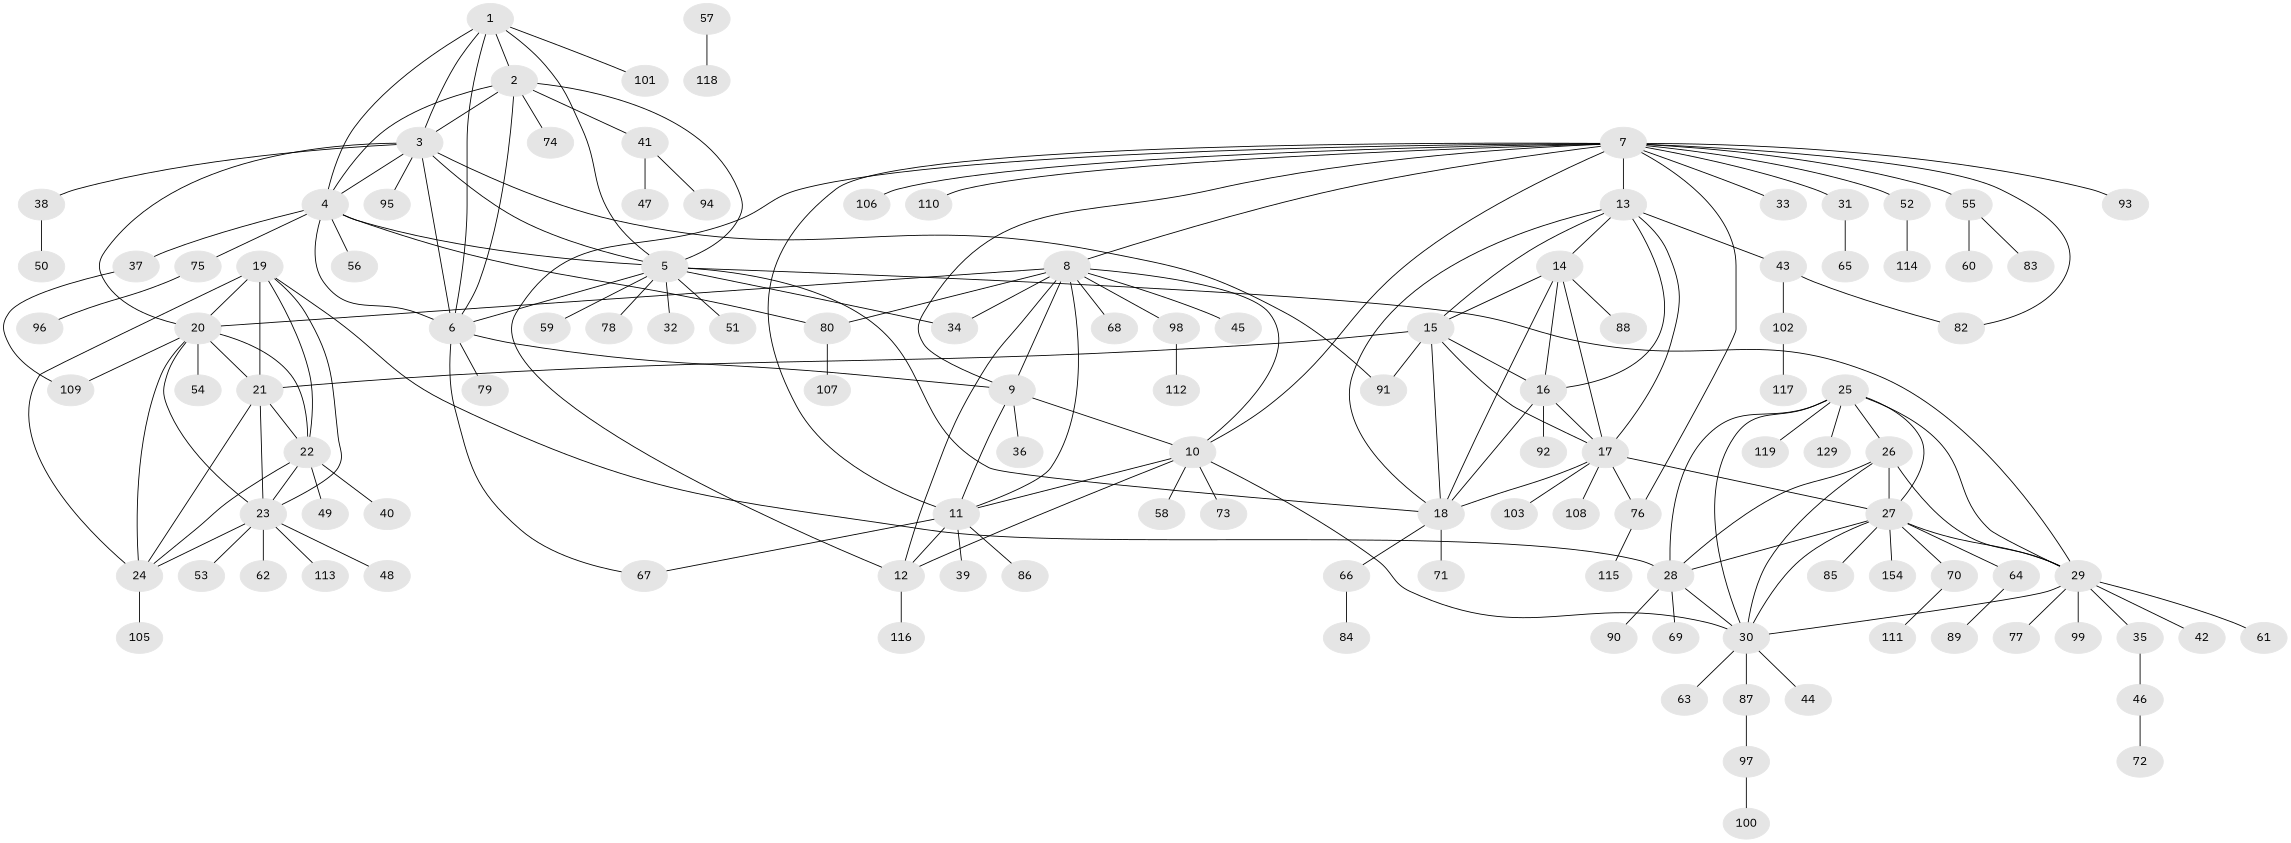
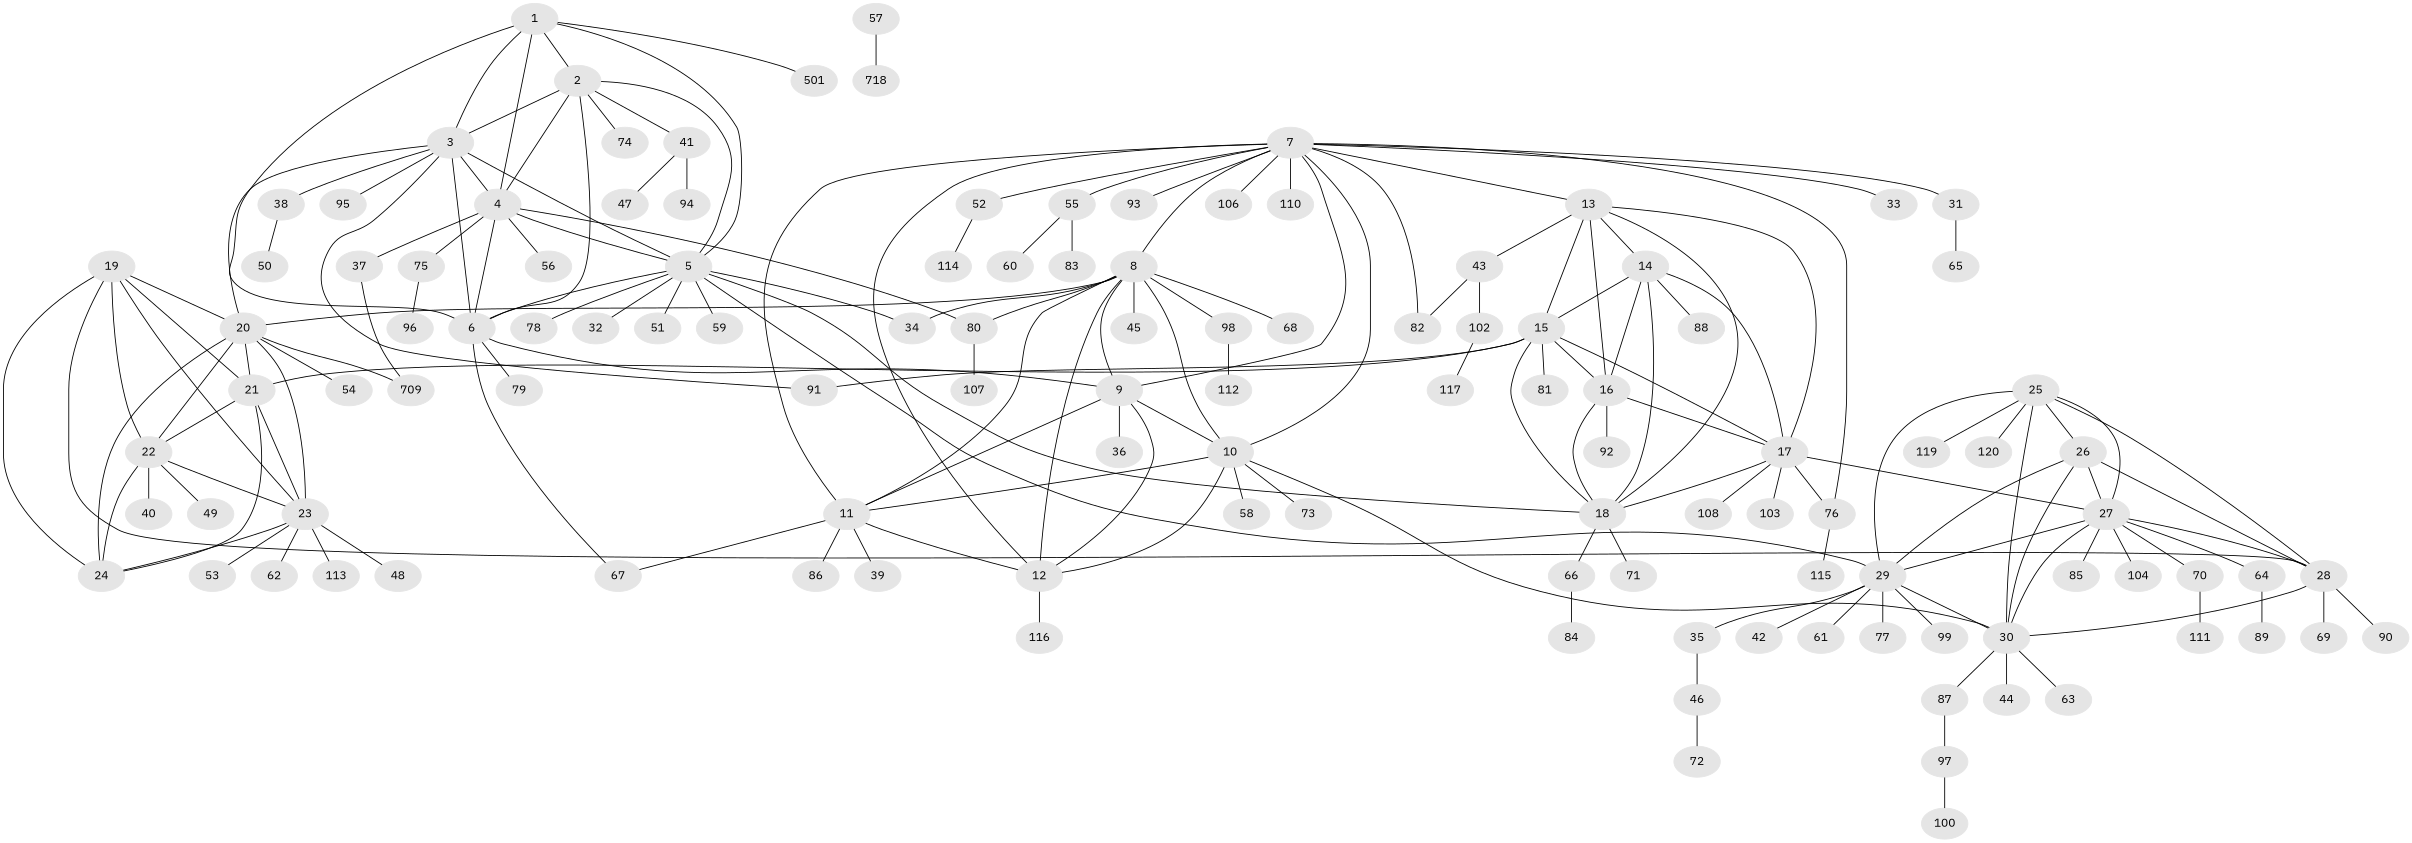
node "101": label "101" -> "501"
node "118": label "118" -> "718"
node "109": label "109" -> "709"
node "81": added
node "129": label "129" -> "120"
edge "9" -- "12": added
node "154": label "154" -> "104"
node "105": removed
